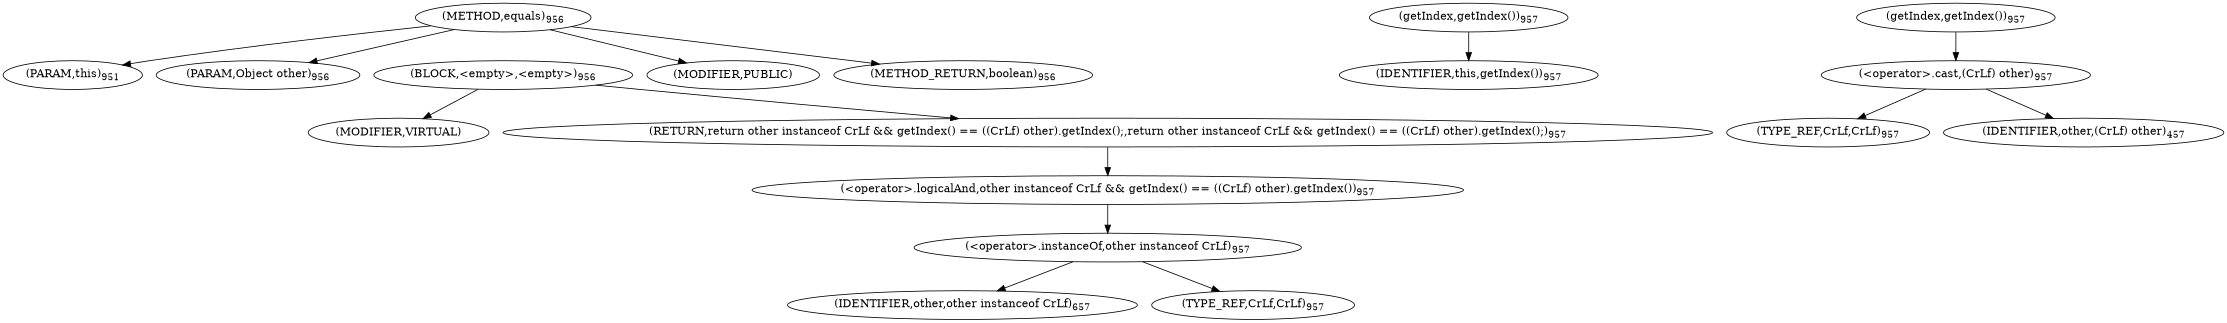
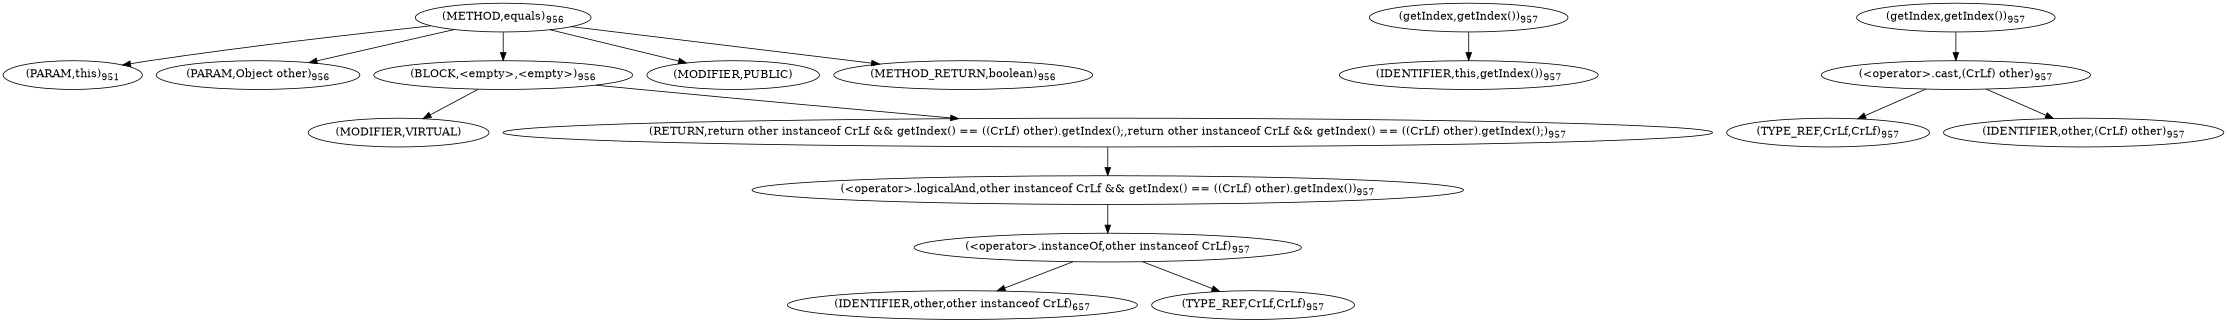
edge "(METHOD,equals)" -> "(BLOCK,<empty>,<empty>)": added
node "(IDENTIFIER,other,(CrLf) other)": text "457" -> "957"
